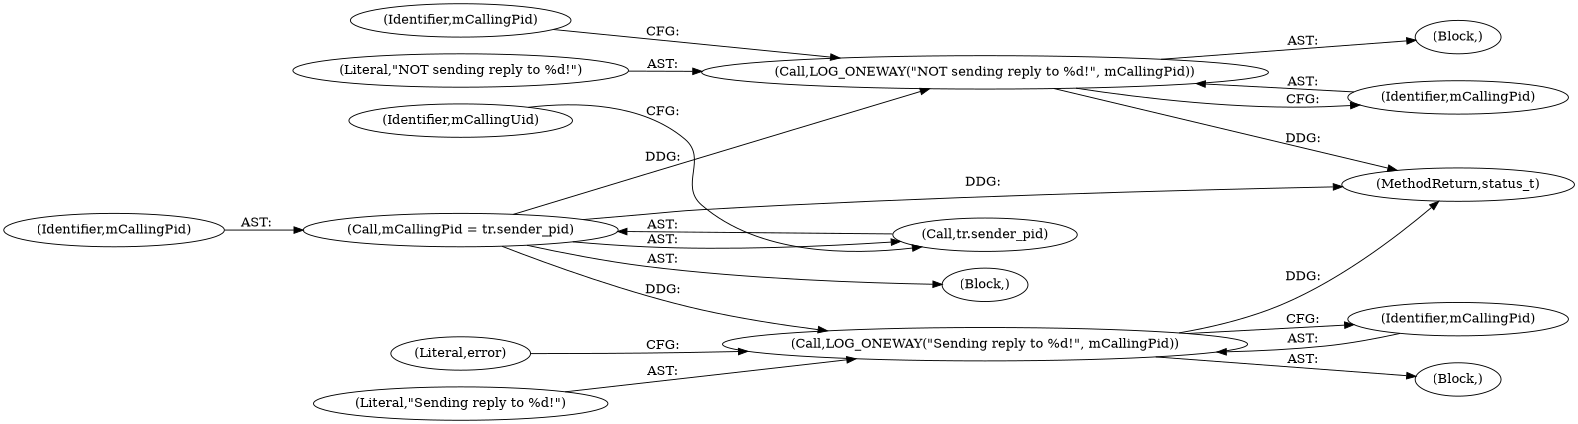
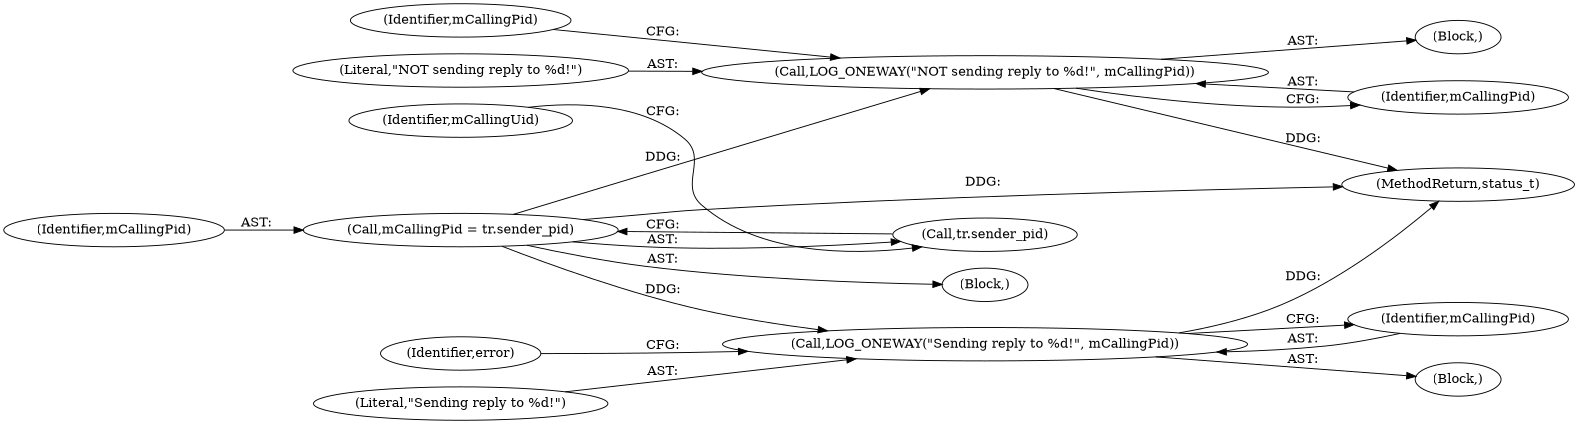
edge "(Call,tr.sender_pid)" -> "(Call,mCallingPid = tr.sender_pid)": label "AST: " -> "CFG: "
node "(Literal,error)": label "(Literal,error)" -> "(Identifier,error)"
